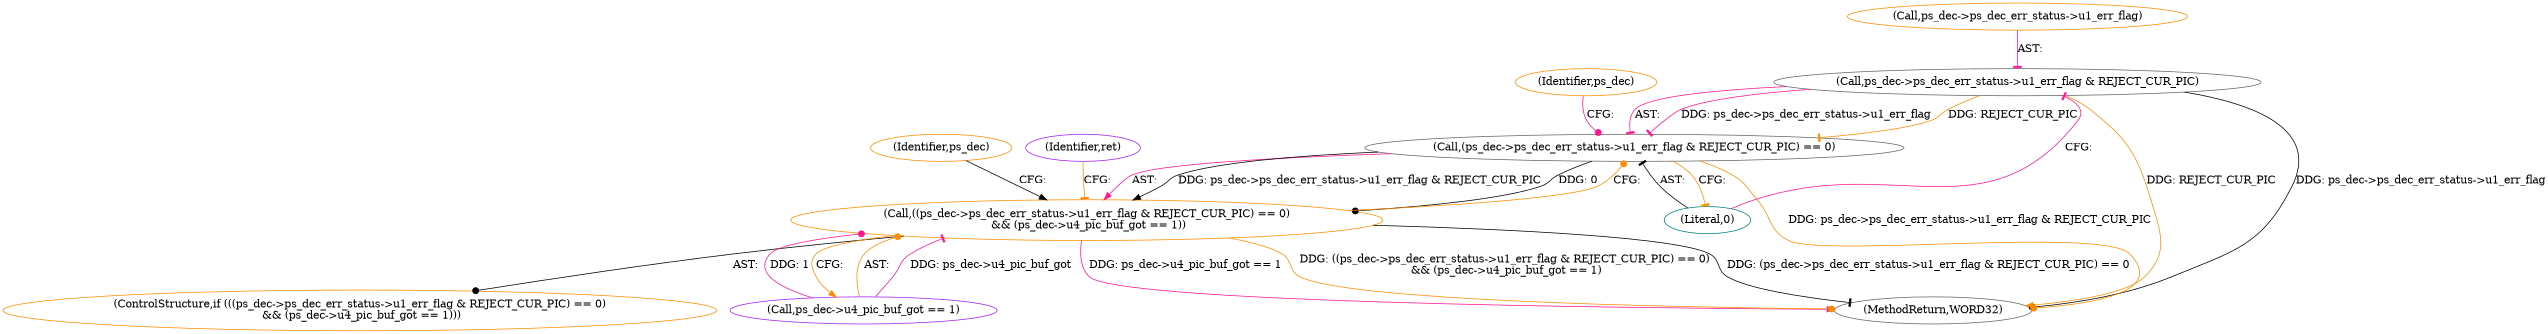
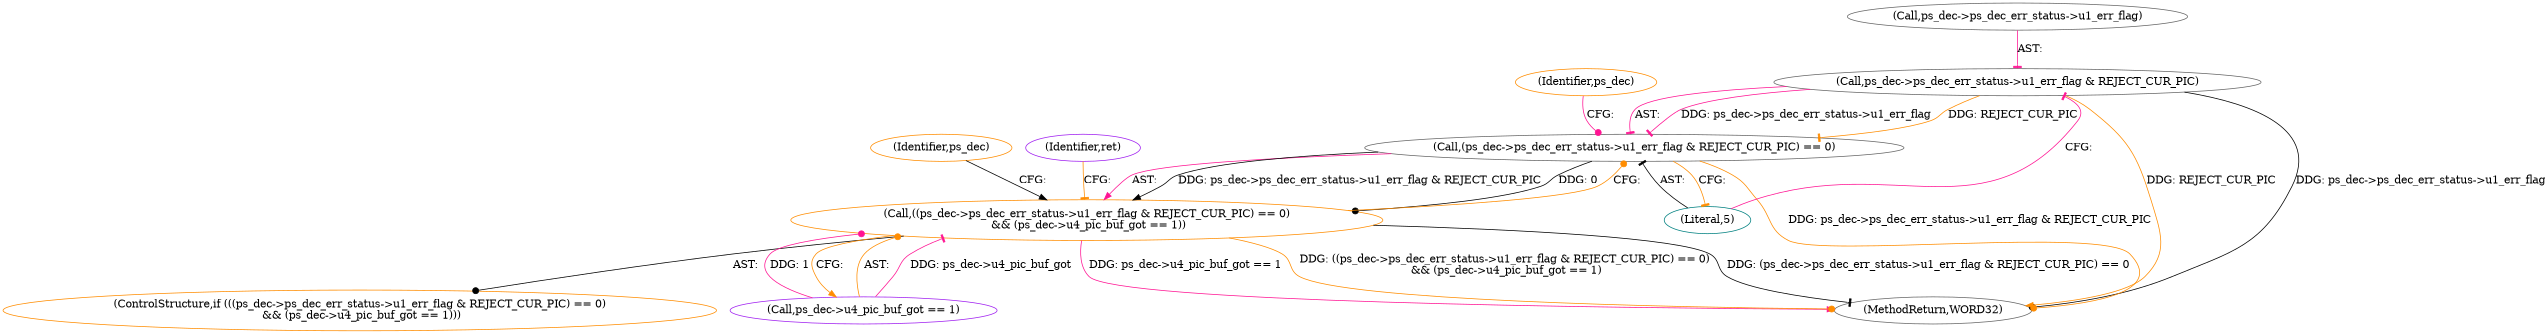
node "(Call,ps_dec->ps_dec_err_status->u1_err_flag)": color darkorange -> gray40
node "(Literal,0)": label "(Literal,0)" -> "(Literal,5)"
